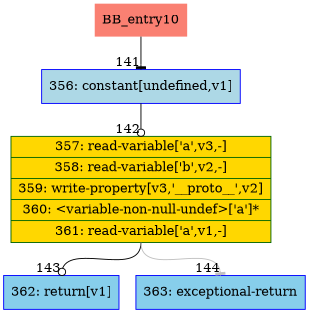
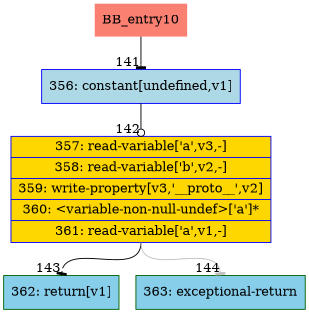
node "357: read-variable['a',v3,-]": color darkgreen -> blue
edge "357: read-variable['a',v3,-]" -> "362: return[v1]": arrowhead odot -> tee
node "362: return[v1]": color blue -> darkgreen
node "363: exceptional-return": color blue -> darkgreen
